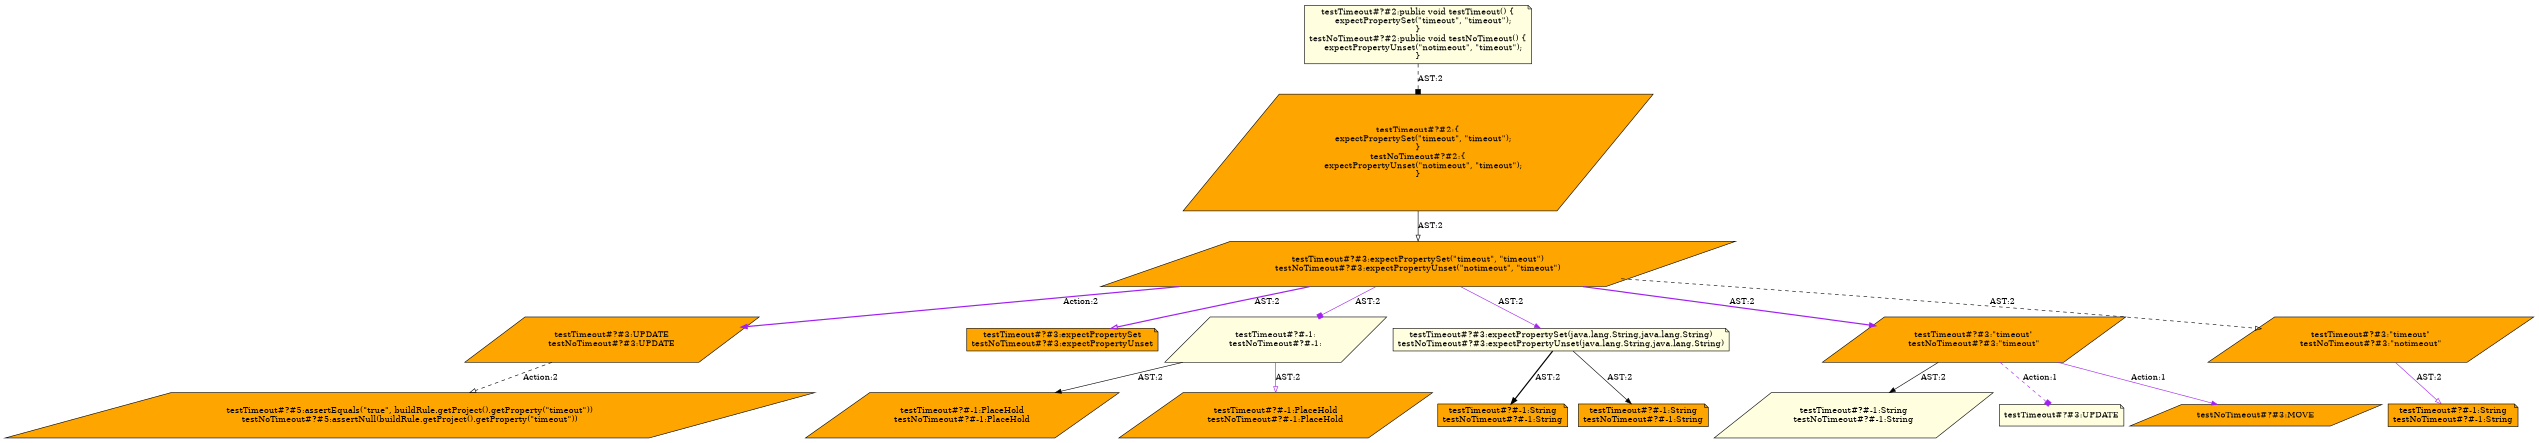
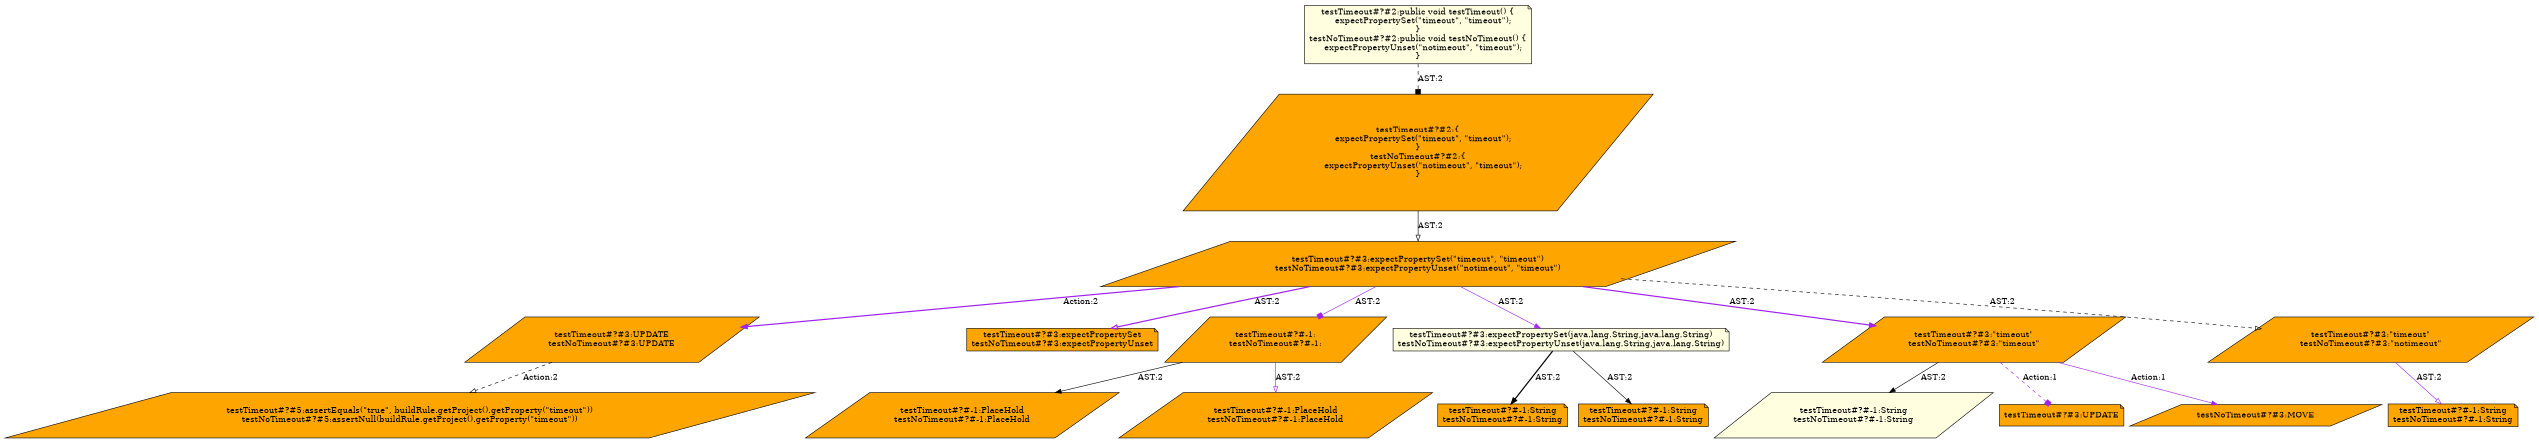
node "testTimeout#?#-1: testNoTimeout#?#-1:": fillcolor lightyellow -> orange
node "testTimeout#?#3:UPDATE": fillcolor lightyellow -> orange
